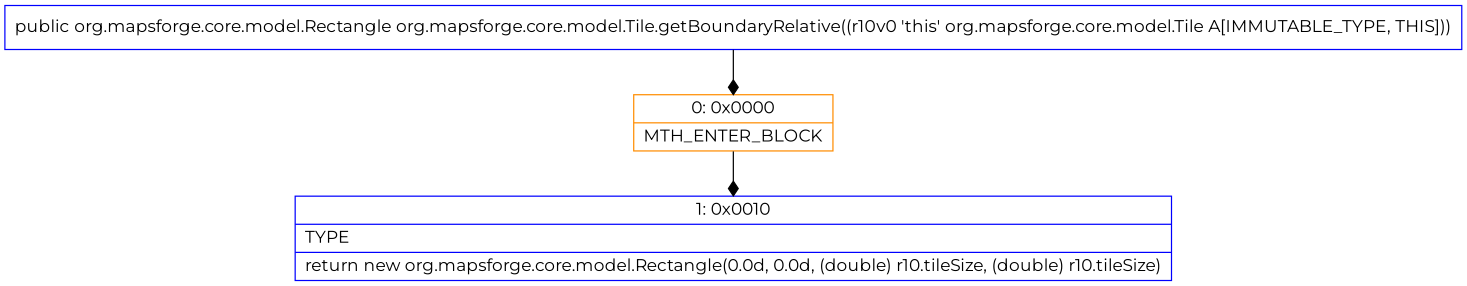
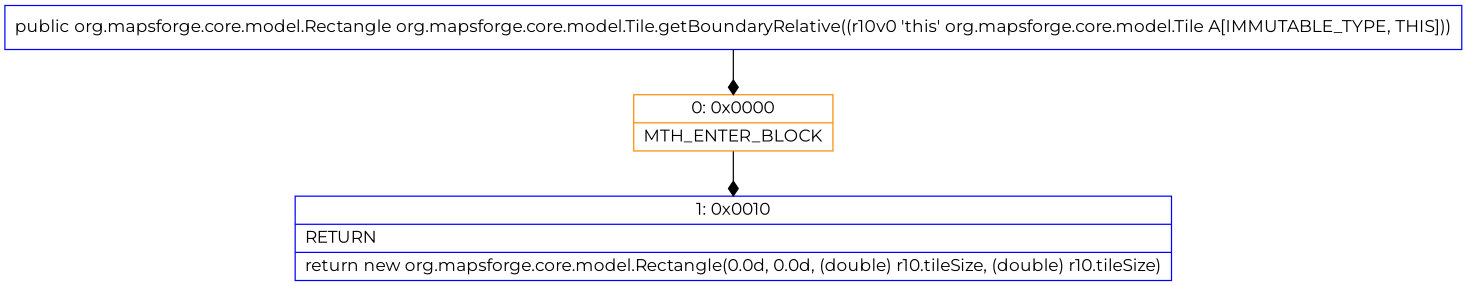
node "1: 0x0010": text "TYPE" -> "RETURN"
